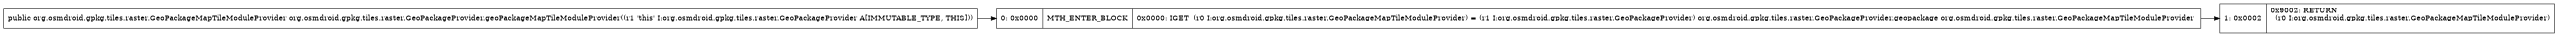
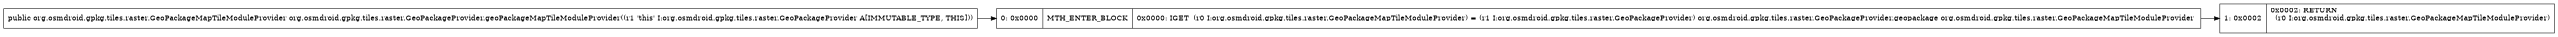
node "1: 0x0002": text "0x9002: RETURN" -> "0x0002: RETURN"
